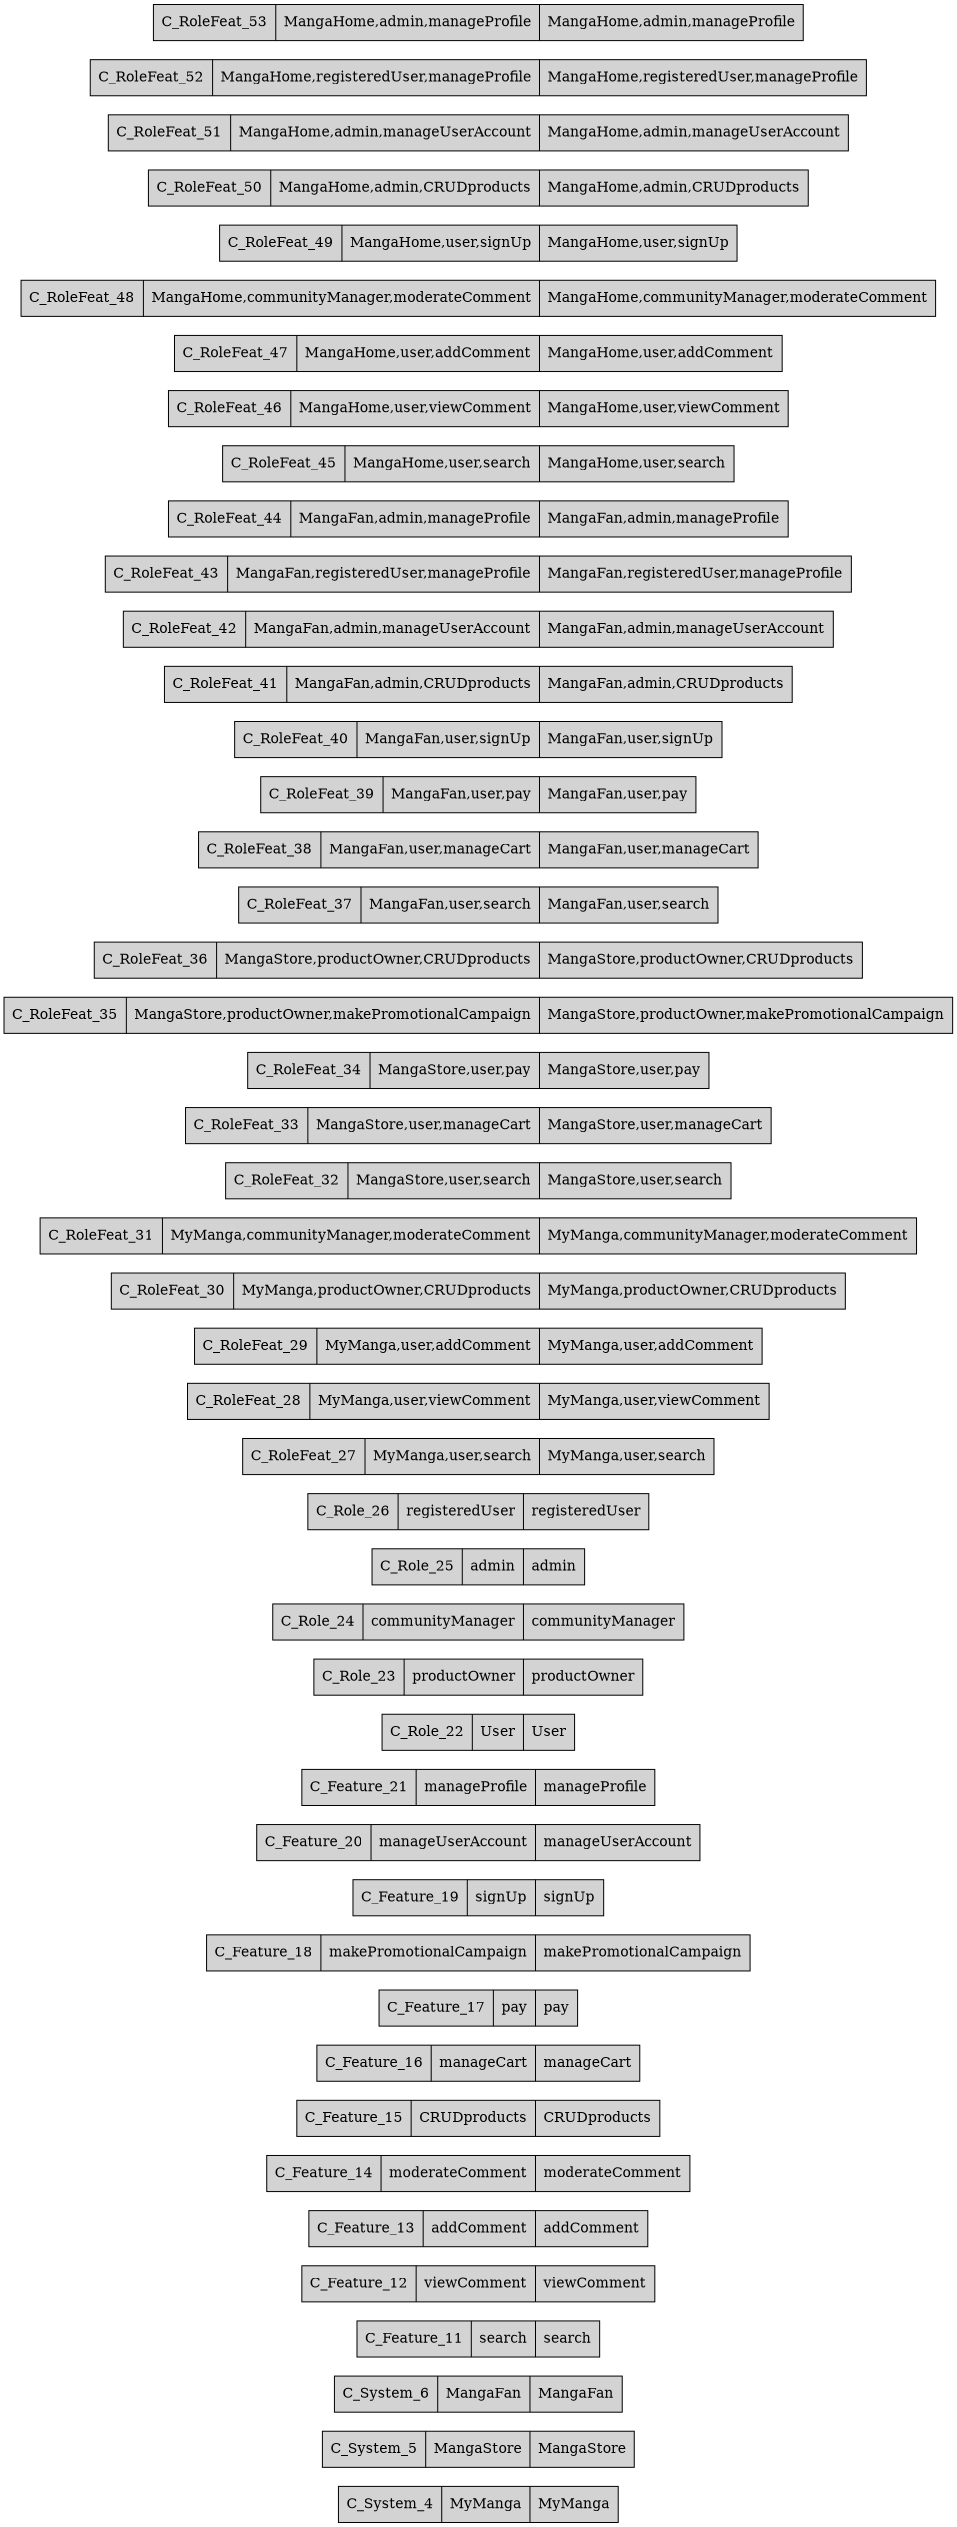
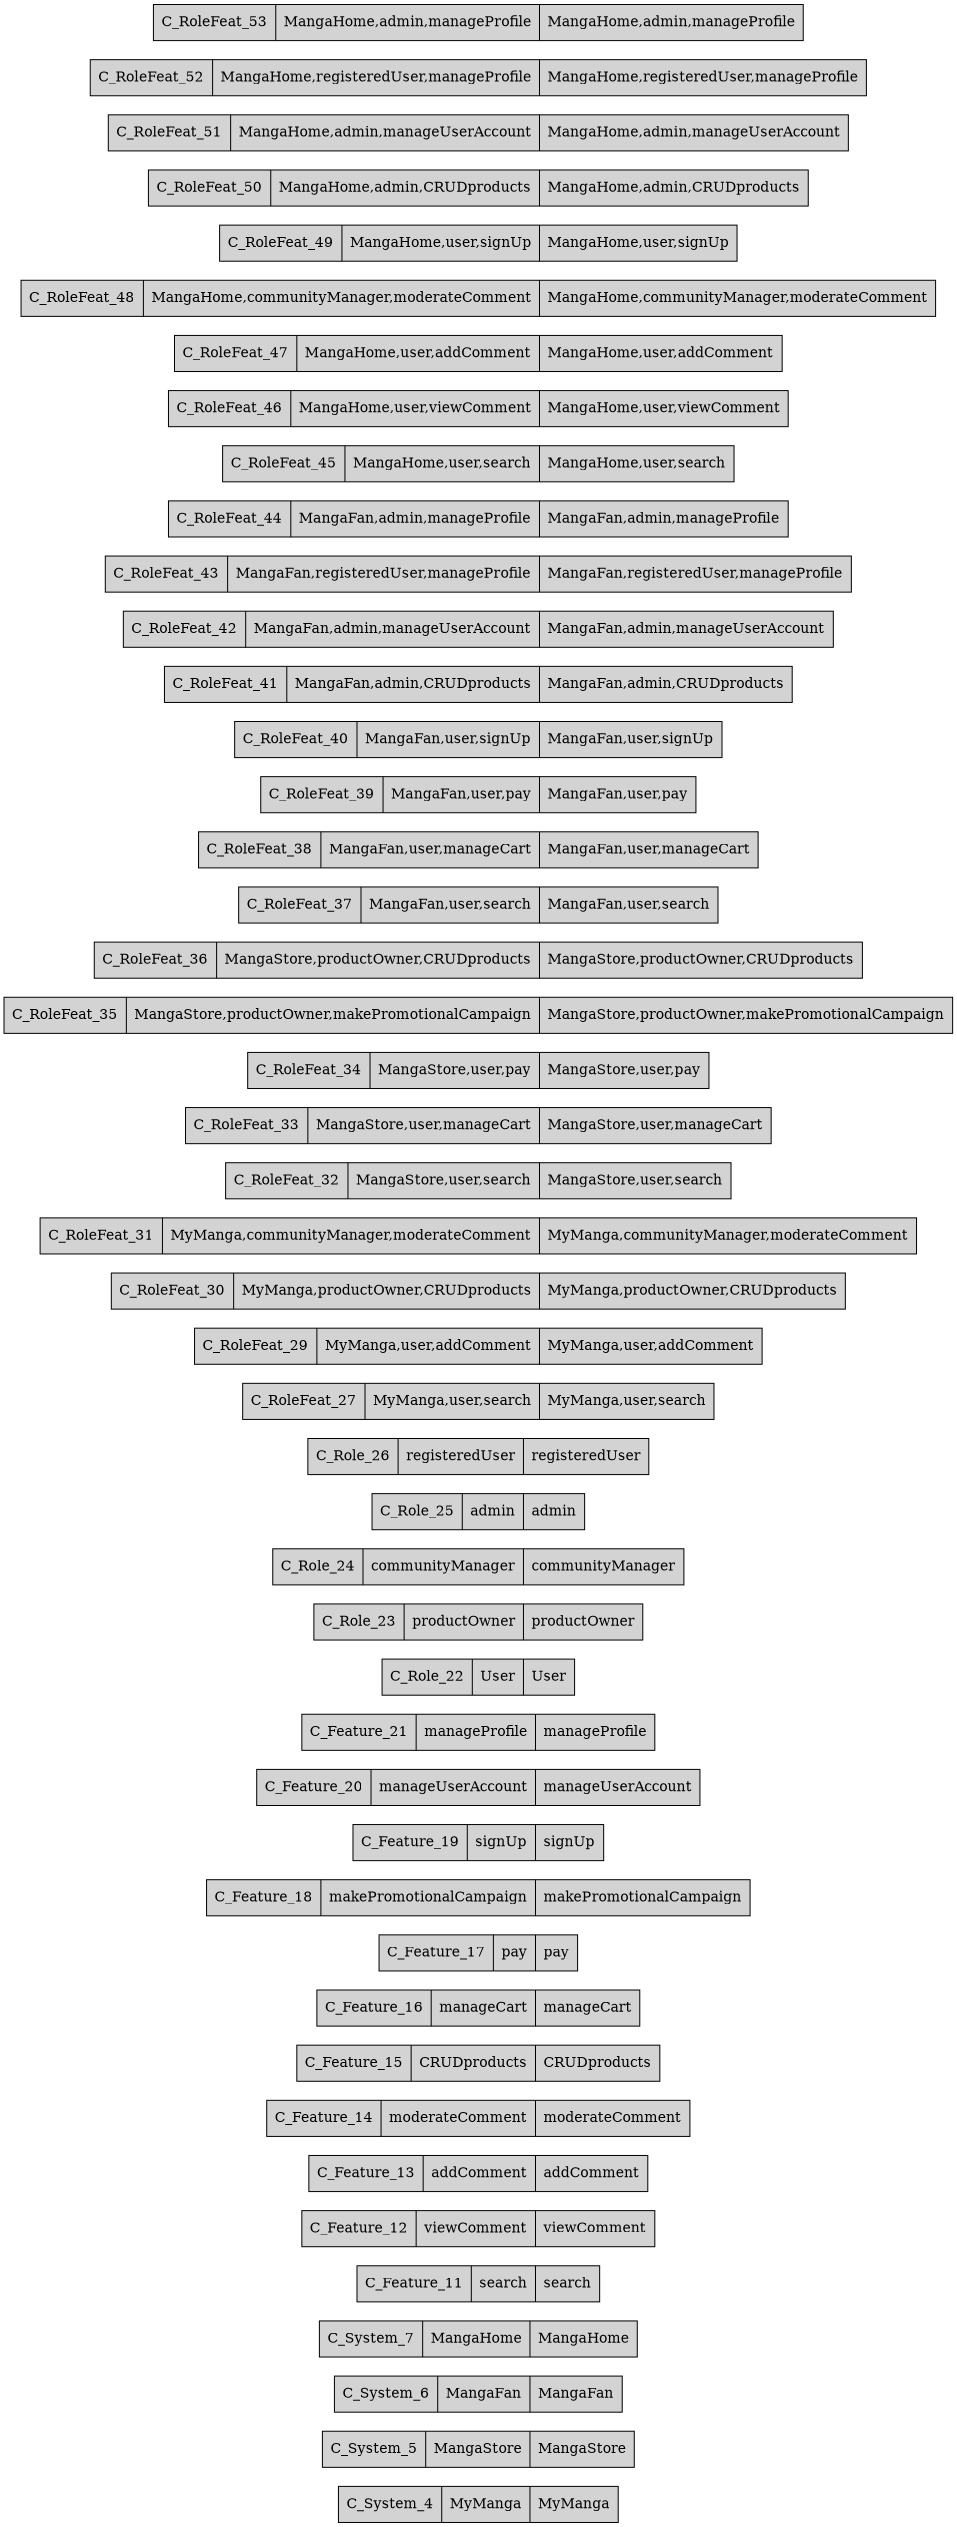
node "C_RoleFeat_28": removed
node "C_System_7": added
